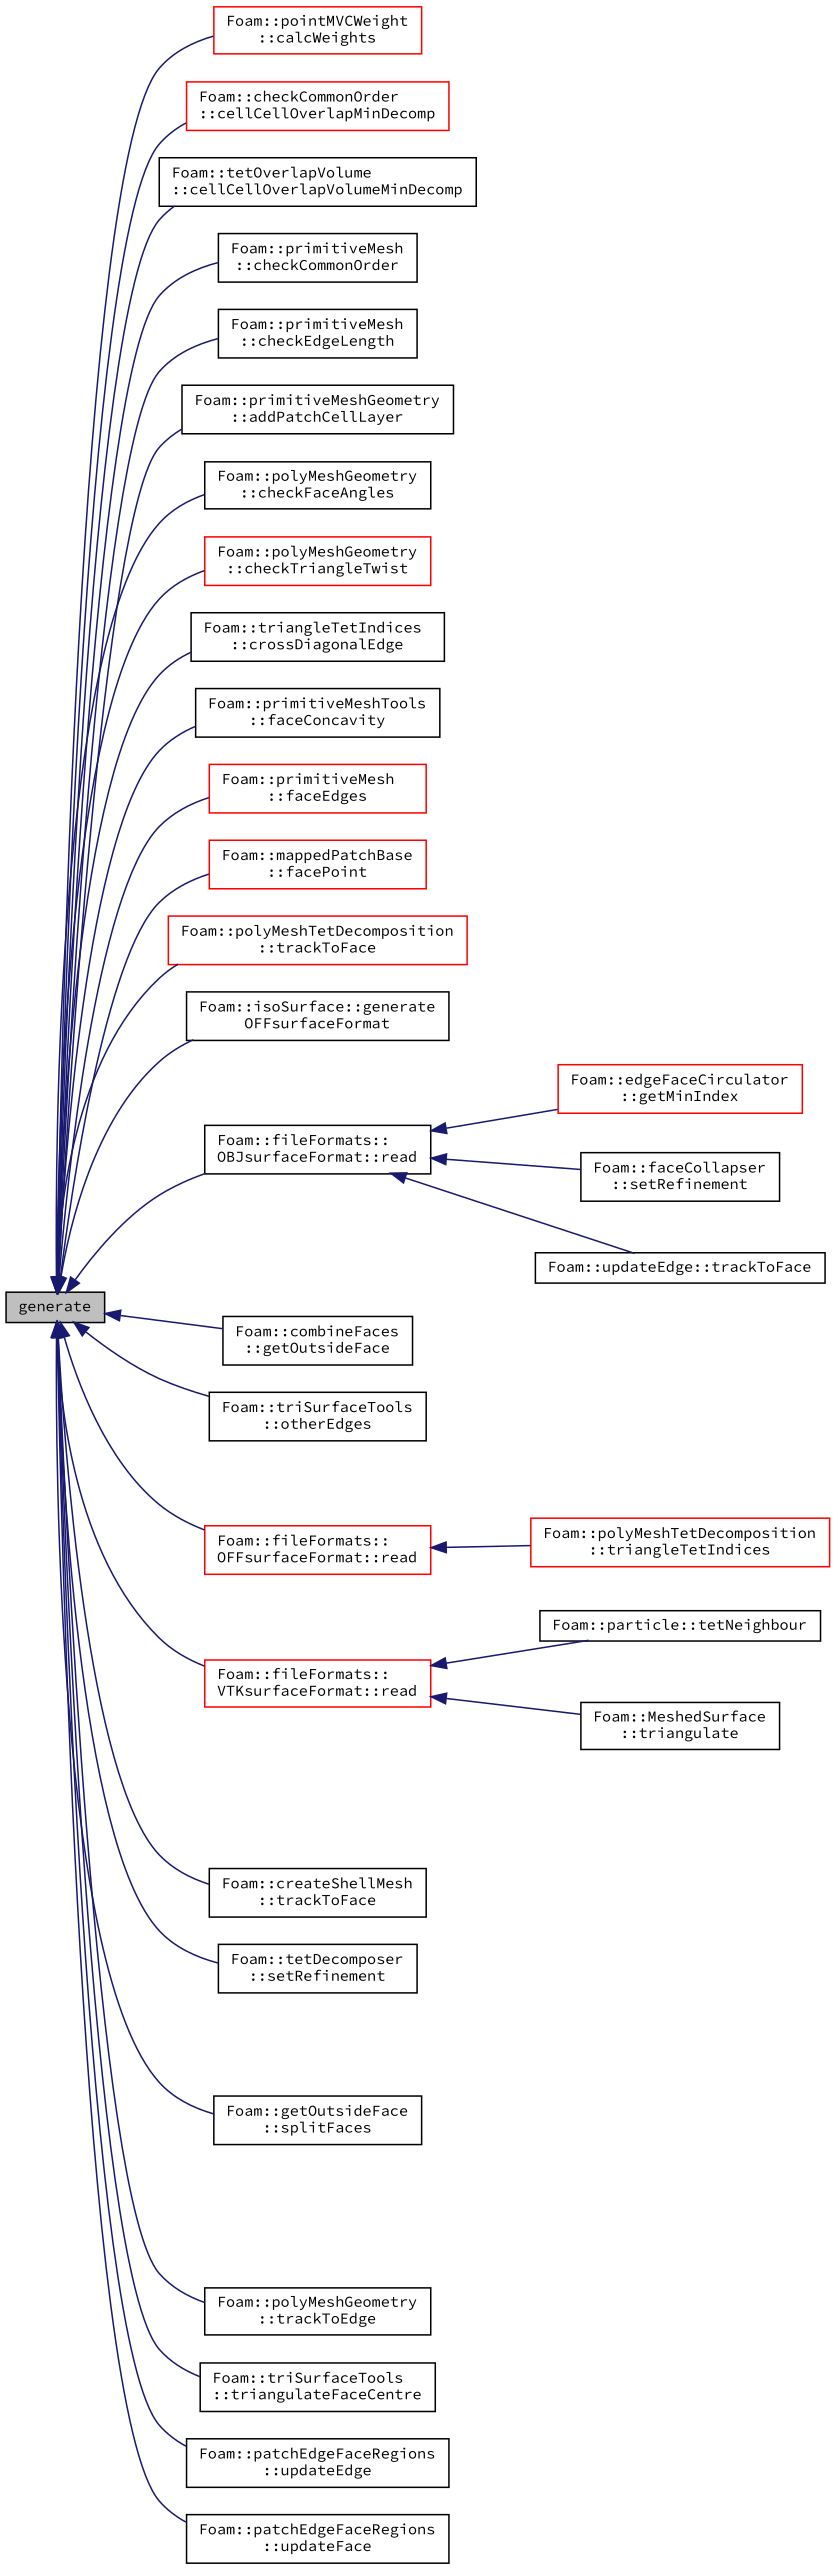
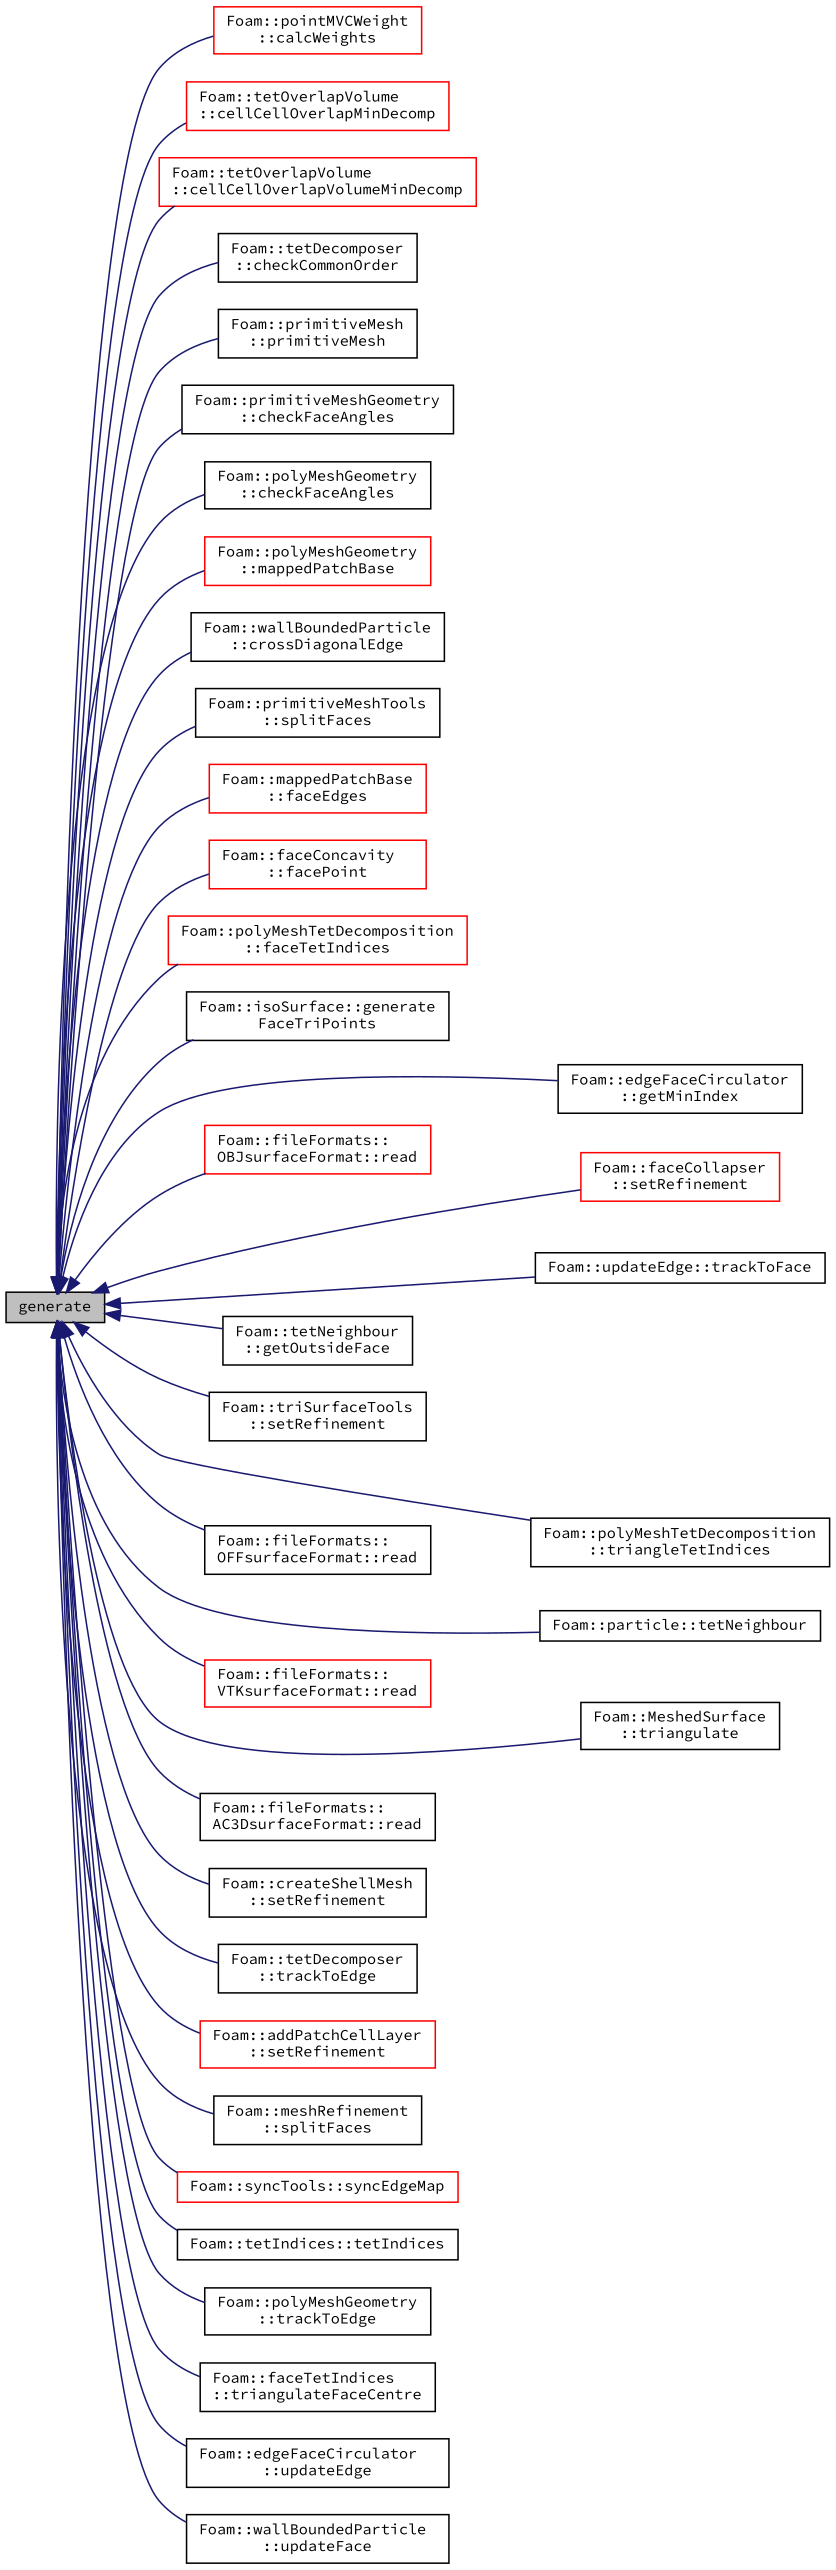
node "Foam::checkCommonOrder ::cellCellOverlapMinDecomp": label "Foam::checkCommonOrder ::cellCellOverlapMinDecomp" -> "Foam::tetOverlapVolume ::cellCellOverlapMinDecomp"
node "Foam::tetOverlapVolume ::cellCellOverlapVolumeMinDecomp": color black -> red
node "Foam::primitiveMesh ::checkCommonOrder": label "Foam::primitiveMesh ::checkCommonOrder" -> "Foam::tetDecomposer ::checkCommonOrder"
node "Foam::primitiveMesh ::checkEdgeLength": label "Foam::primitiveMesh ::checkEdgeLength" -> "Foam::primitiveMesh ::primitiveMesh"
node "Foam::primitiveMeshGeometry ::addPatchCellLayer": label "Foam::primitiveMeshGeometry ::addPatchCellLayer" -> "Foam::primitiveMeshGeometry ::checkFaceAngles"
node "Foam::polyMeshGeometry ::checkTriangleTwist": label "Foam::polyMeshGeometry ::checkTriangleTwist" -> "Foam::polyMeshGeometry ::mappedPatchBase"
node "Foam::triangleTetIndices ::crossDiagonalEdge": label "Foam::triangleTetIndices ::crossDiagonalEdge" -> "Foam::wallBoundedParticle ::crossDiagonalEdge"
node "Foam::primitiveMeshTools ::faceConcavity": label "Foam::primitiveMeshTools ::faceConcavity" -> "Foam::primitiveMeshTools ::splitFaces"
node "Foam::primitiveMesh ::faceEdges": label "Foam::primitiveMesh ::faceEdges" -> "Foam::mappedPatchBase ::faceEdges"
node "Foam::mappedPatchBase ::facePoint": label "Foam::mappedPatchBase ::facePoint" -> "Foam::faceConcavity ::facePoint"
node "Foam::polyMeshTetDecomposition ::trackToFace": label "Foam::polyMeshTetDecomposition ::trackToFace" -> "Foam::polyMeshTetDecomposition ::faceTetIndices"
node "Foam::isoSurface::generate OFFsurfaceFormat": label "Foam::isoSurface::generate OFFsurfaceFormat" -> "Foam::isoSurface::generate FaceTriPoints"
node "Foam::edgeFaceCirculator ::getMinIndex": color red -> black
edge "Foam::edgeFaceCirculator ::getMinIndex" -> "Foam::fileFormats:: OBJsurfaceFormat::read": now "Foam::edgeFaceCirculator ::getMinIndex" -> "generate"
node "Foam::fileFormats:: OBJsurfaceFormat::read": color black -> red
edge "Foam::faceCollapser ::setRefinement" -> "Foam::fileFormats:: OBJsurfaceFormat::read": now "Foam::faceCollapser ::setRefinement" -> "generate"
node "Foam::faceCollapser ::setRefinement": color black -> red
edge "Foam::updateEdge::trackToFace" -> "Foam::fileFormats:: OBJsurfaceFormat::read": now "Foam::updateEdge::trackToFace" -> "generate"
node "Foam::combineFaces ::getOutsideFace": label "Foam::combineFaces ::getOutsideFace" -> "Foam::tetNeighbour ::getOutsideFace"
node "Foam::triSurfaceTools ::otherEdges": label "Foam::triSurfaceTools ::otherEdges" -> "Foam::triSurfaceTools ::setRefinement"
node "Foam::polyMeshTetDecomposition ::triangleTetIndices": color red -> black
edge "Foam::polyMeshTetDecomposition ::triangleTetIndices" -> "Foam::fileFormats:: OFFsurfaceFormat::read": now "Foam::polyMeshTetDecomposition ::triangleTetIndices" -> "generate"
node "Foam::fileFormats:: OFFsurfaceFormat::read": color red -> black
edge "Foam::particle::tetNeighbour" -> "Foam::fileFormats:: VTKsurfaceFormat::read": now "Foam::particle::tetNeighbour" -> "generate"
edge "Foam::MeshedSurface ::triangulate" -> "Foam::fileFormats:: VTKsurfaceFormat::read": now "Foam::MeshedSurface ::triangulate" -> "generate"
node "Foam::fileFormats:: AC3DsurfaceFormat::read": added
node "Foam::createShellMesh ::trackToFace": label "Foam::createShellMesh ::trackToFace" -> "Foam::createShellMesh ::setRefinement"
node "Foam::tetDecomposer ::setRefinement": label "Foam::tetDecomposer ::setRefinement" -> "Foam::tetDecomposer ::trackToEdge"
node "Foam::addPatchCellLayer ::setRefinement": added
node "Foam::getOutsideFace ::splitFaces": label "Foam::getOutsideFace ::splitFaces" -> "Foam::meshRefinement ::splitFaces"
node "Foam::syncTools::syncEdgeMap": added
node "Foam::tetIndices::tetIndices": added
node "Foam::triSurfaceTools ::triangulateFaceCentre": label "Foam::triSurfaceTools ::triangulateFaceCentre" -> "Foam::faceTetIndices ::triangulateFaceCentre"
node "Foam::patchEdgeFaceRegions ::updateEdge": label "Foam::patchEdgeFaceRegions ::updateEdge" -> "Foam::edgeFaceCirculator ::updateEdge"
node "Foam::patchEdgeFaceRegions ::updateFace": label "Foam::patchEdgeFaceRegions ::updateFace" -> "Foam::wallBoundedParticle ::updateFace"
